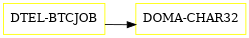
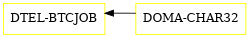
edge "DTEL-BTCJOB" -> "DOMA-CHAR32": reversed
